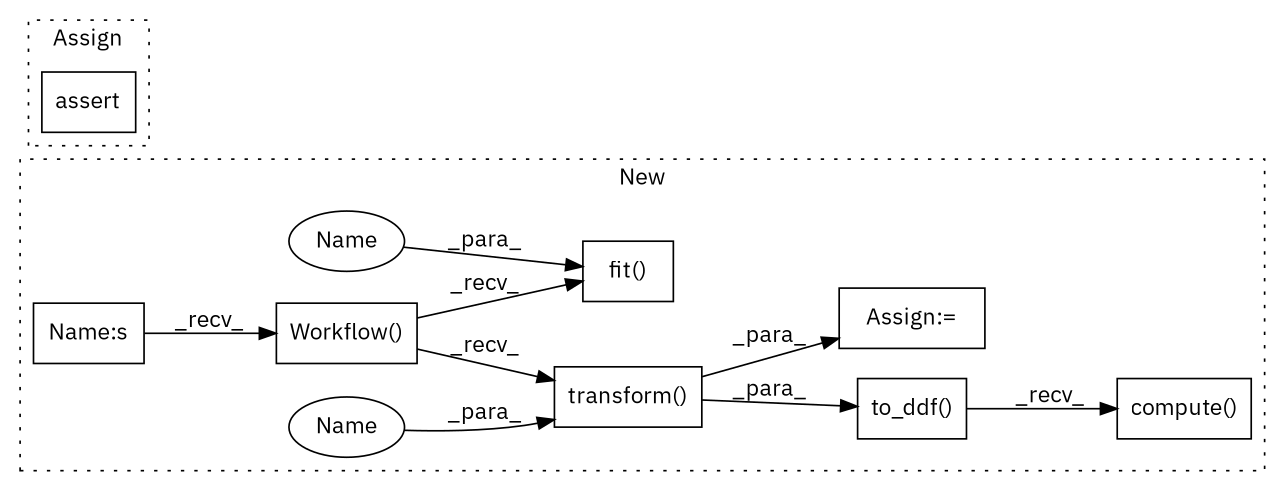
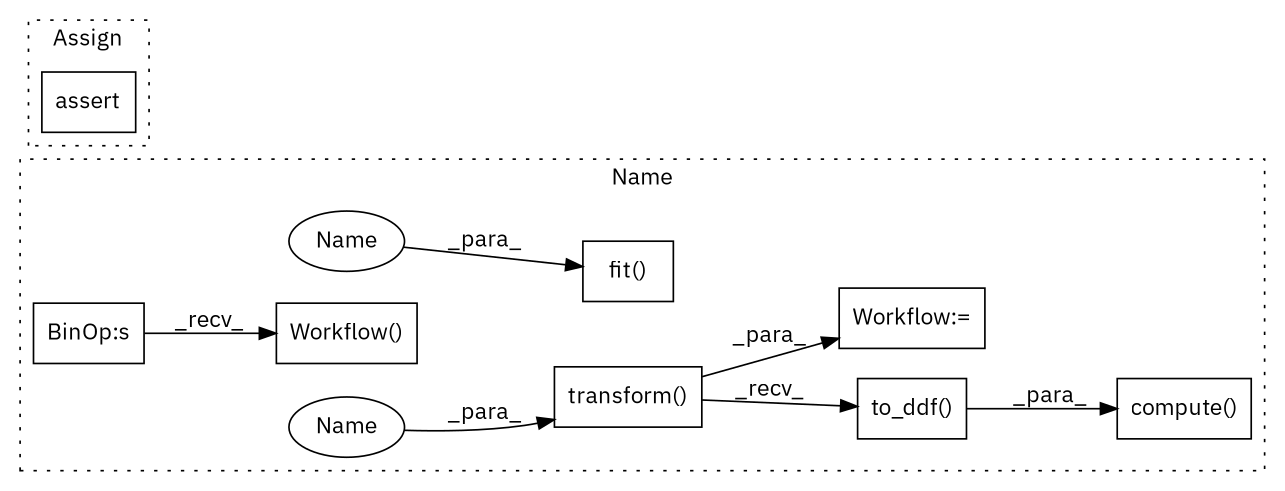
cluster "New": label "New" -> "Name"
edge "Workflow()" -> "fit()": removed, label "_recv_"
node "Assign:=": label "Assign:=" -> "Workflow:="
node "Name:s": label "Name:s" -> "BinOp:s"
edge "Workflow()" -> "transform()": removed, label "_recv_"
edge "transform()" -> "to_ddf()": label "_para_" -> "_recv_"
edge "to_ddf()" -> "compute()": label "_recv_" -> "_para_"
